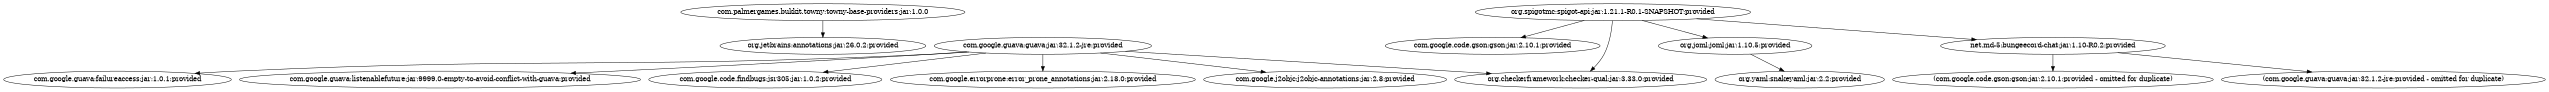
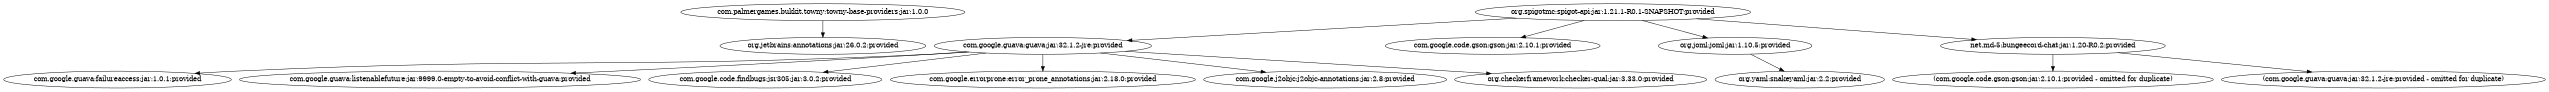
edge "org.spigotmc:spigot-api:jar:1.21.1-R0.1-SNAPSHOT:provided" -> "org.checkerframework:checker-qual:jar:3.33.0:provided": now "org.spigotmc:spigot-api:jar:1.21.1-R0.1-SNAPSHOT:provided" -> "com.google.guava:guava:jar:32.1.2-jre:provided"
node "net.md-5:bungeecord-chat:jar:1.10-R0.2:provided": label "net.md-5:bungeecord-chat:jar:1.10-R0.2:provided" -> "net.md-5:bungeecord-chat:jar:1.20-R0.2:provided"
node "com.google.code.findbugs:jsr305:jar:1.0.2:provided": label "com.google.code.findbugs:jsr305:jar:1.0.2:provided" -> "com.google.code.findbugs:jsr305:jar:3.0.2:provided"
